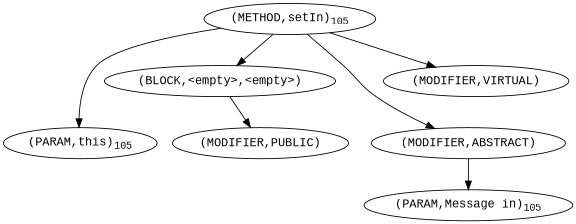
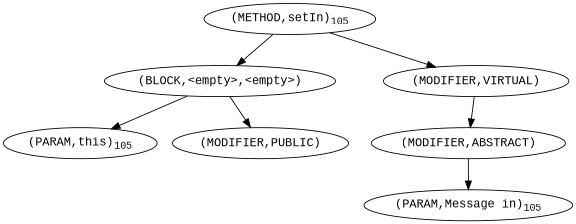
edge "(METHOD,setIn)" -> "(PARAM,this)": now "(BLOCK,<empty>,<empty>)" -> "(PARAM,this)"
edge "(METHOD,setIn)" -> "(MODIFIER,ABSTRACT)": now "(MODIFIER,VIRTUAL)" -> "(MODIFIER,ABSTRACT)"
